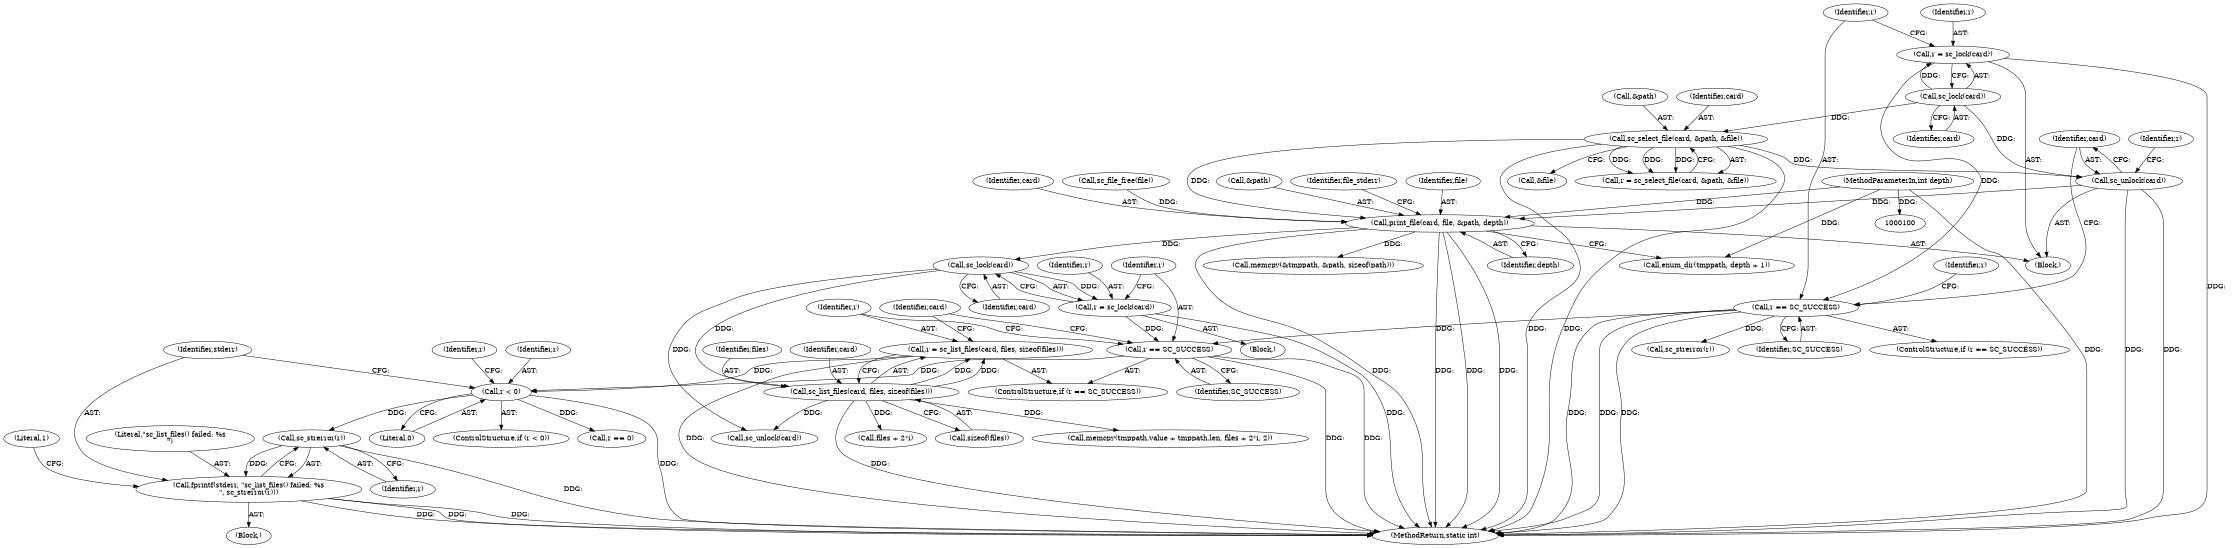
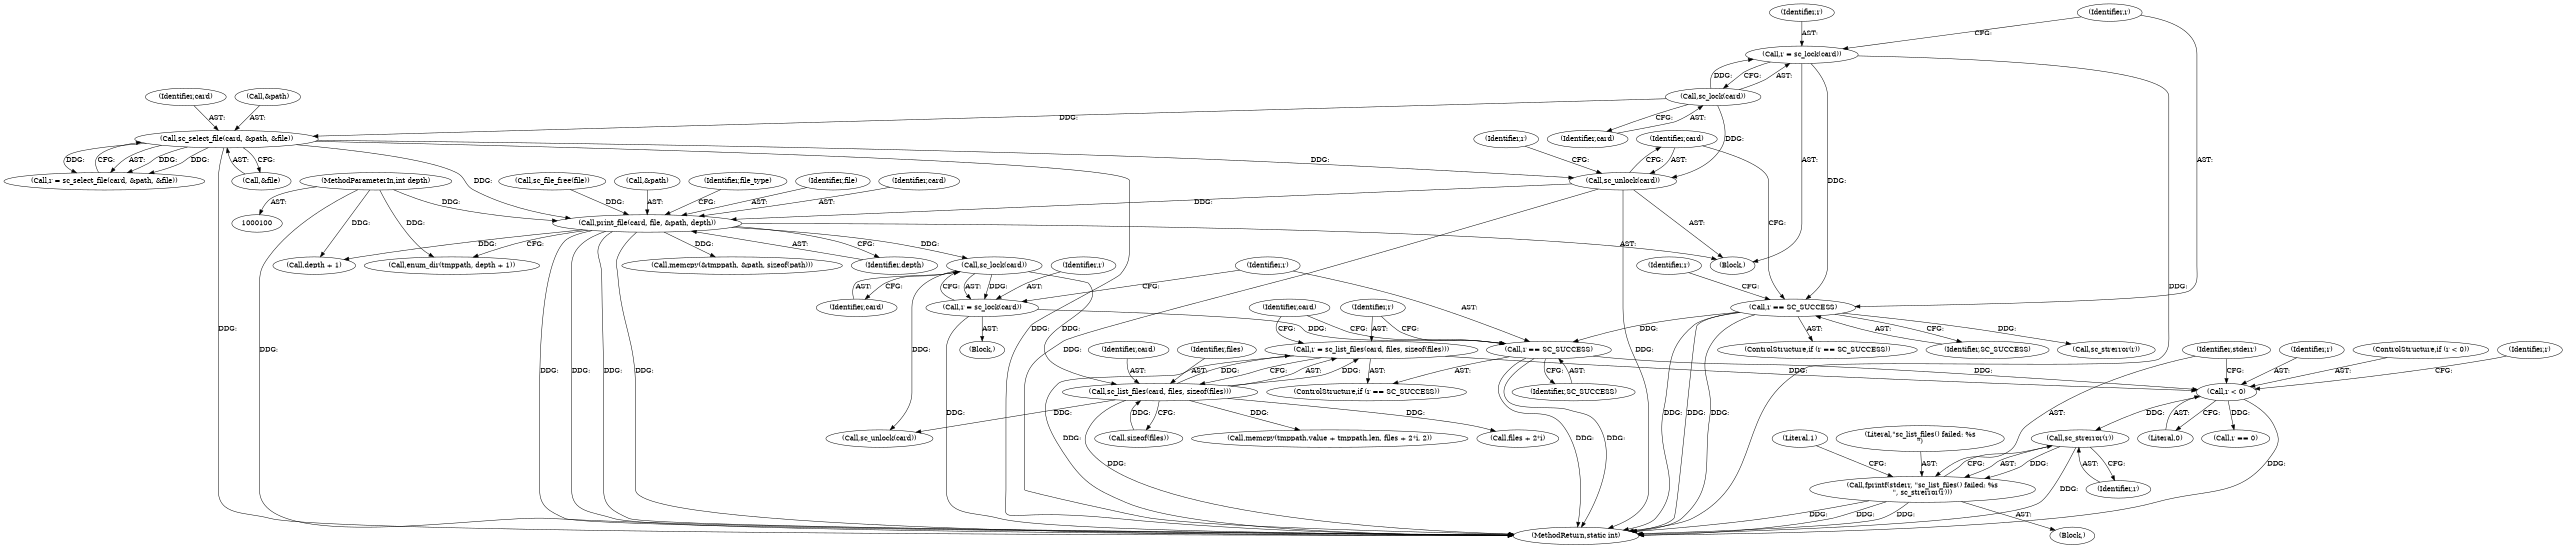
edge "(Call,&file)" -> "(Call,sc_select_file(card, &path, &file))": added, label "AST:"
node "(Identifier,file_stderr)": label "(Identifier,file_stderr)" -> "(Identifier,file_type)"
edge "(MethodParameterIn,int depth)" -> "1000100": label "DDG: " -> "AST: "
node "(Call,depth + 1)": added
edge "(Call,r < 0)" -> "(ControlStructure,if (r < 0))": reversed
edge "(Call,sizeof(files))" -> "(Call,sc_list_files(card, files, sizeof(files)))": label "AST: " -> "DDG: "
